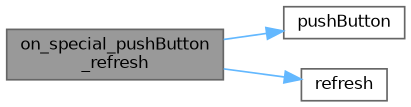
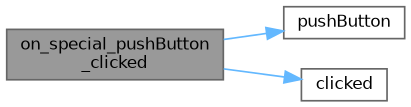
node "on_special_pushButton _refresh": label "on_special_pushButton _refresh" -> "on_special_pushButton _clicked"
node "refresh": label "refresh" -> "clicked"
